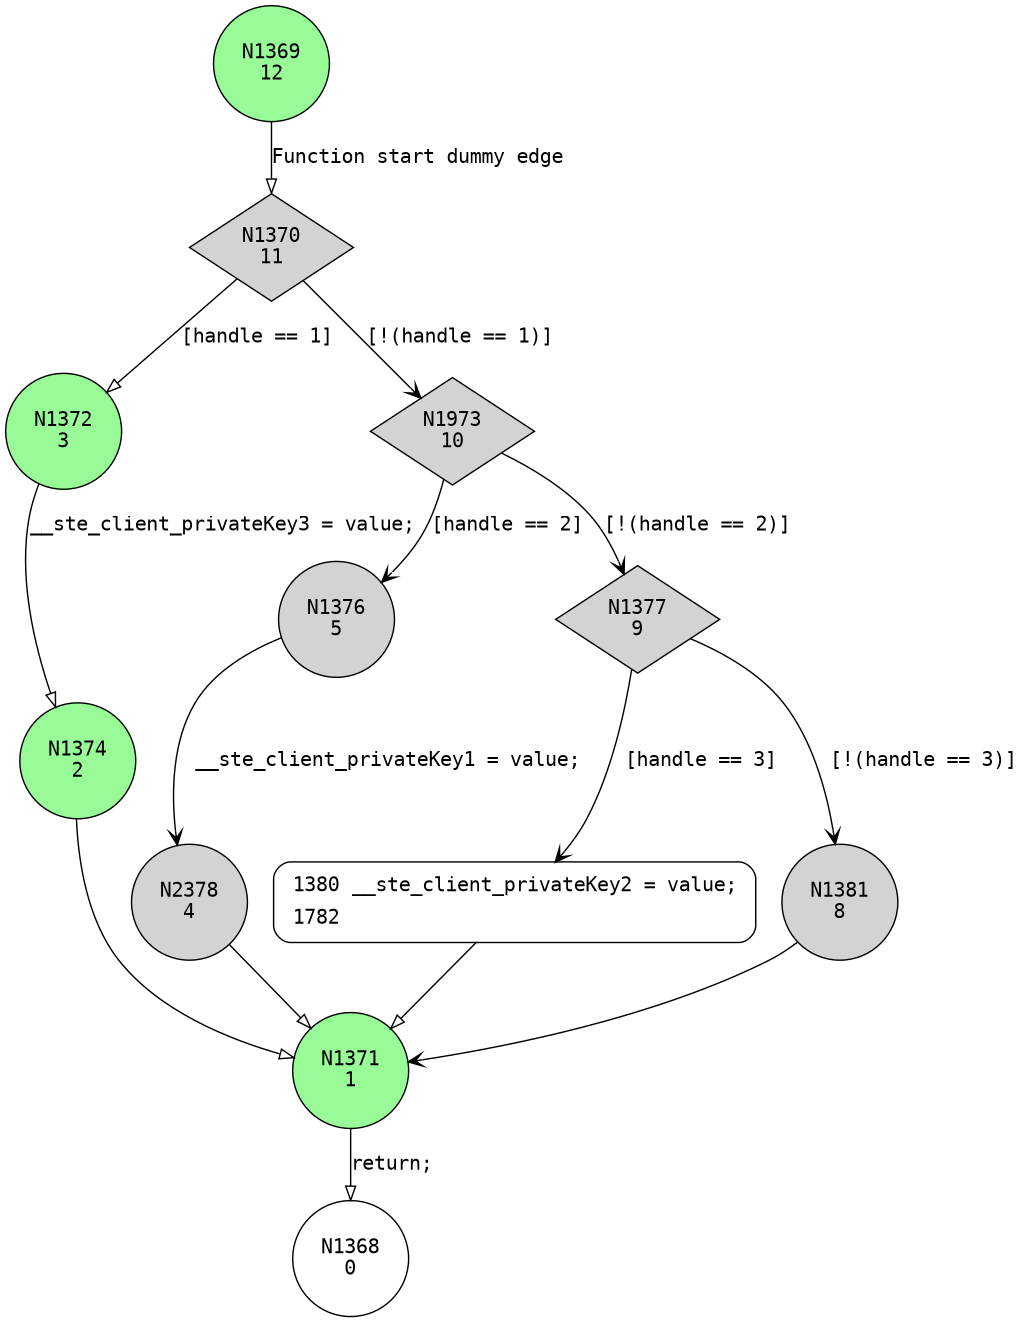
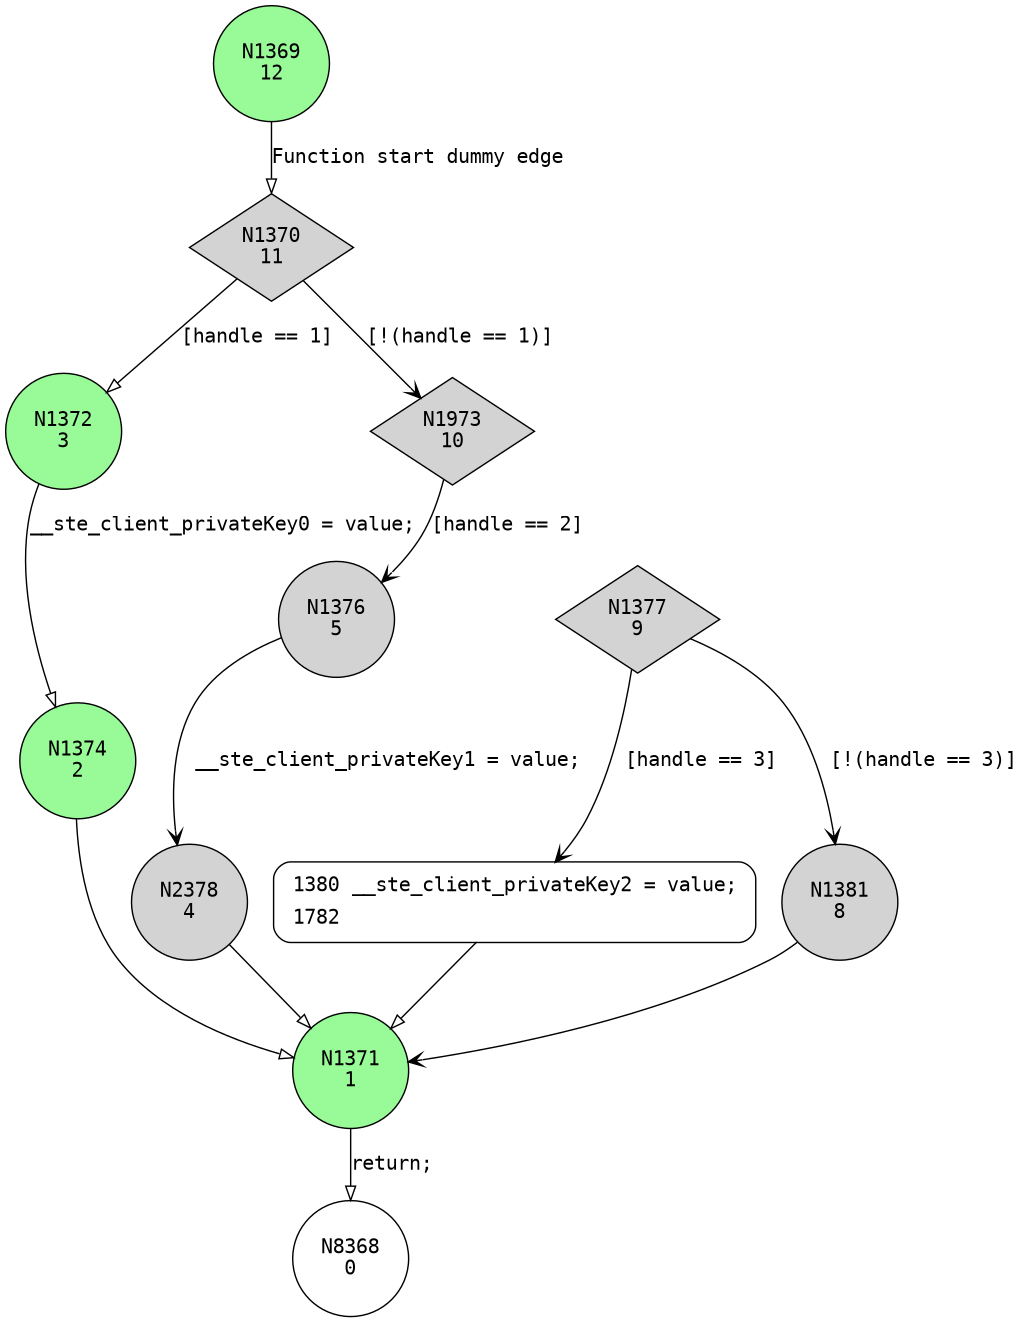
edge "N1973 10" -> "N1377 9": removed, label "[!(handle == 2)]"
edge "N1372 3" -> "N1374 2": label "__ste_client_privateKey3 = value;" -> "__ste_client_privateKey0 = value;"
node "N1368 0": label "N1368 0" -> "N8368 0"
